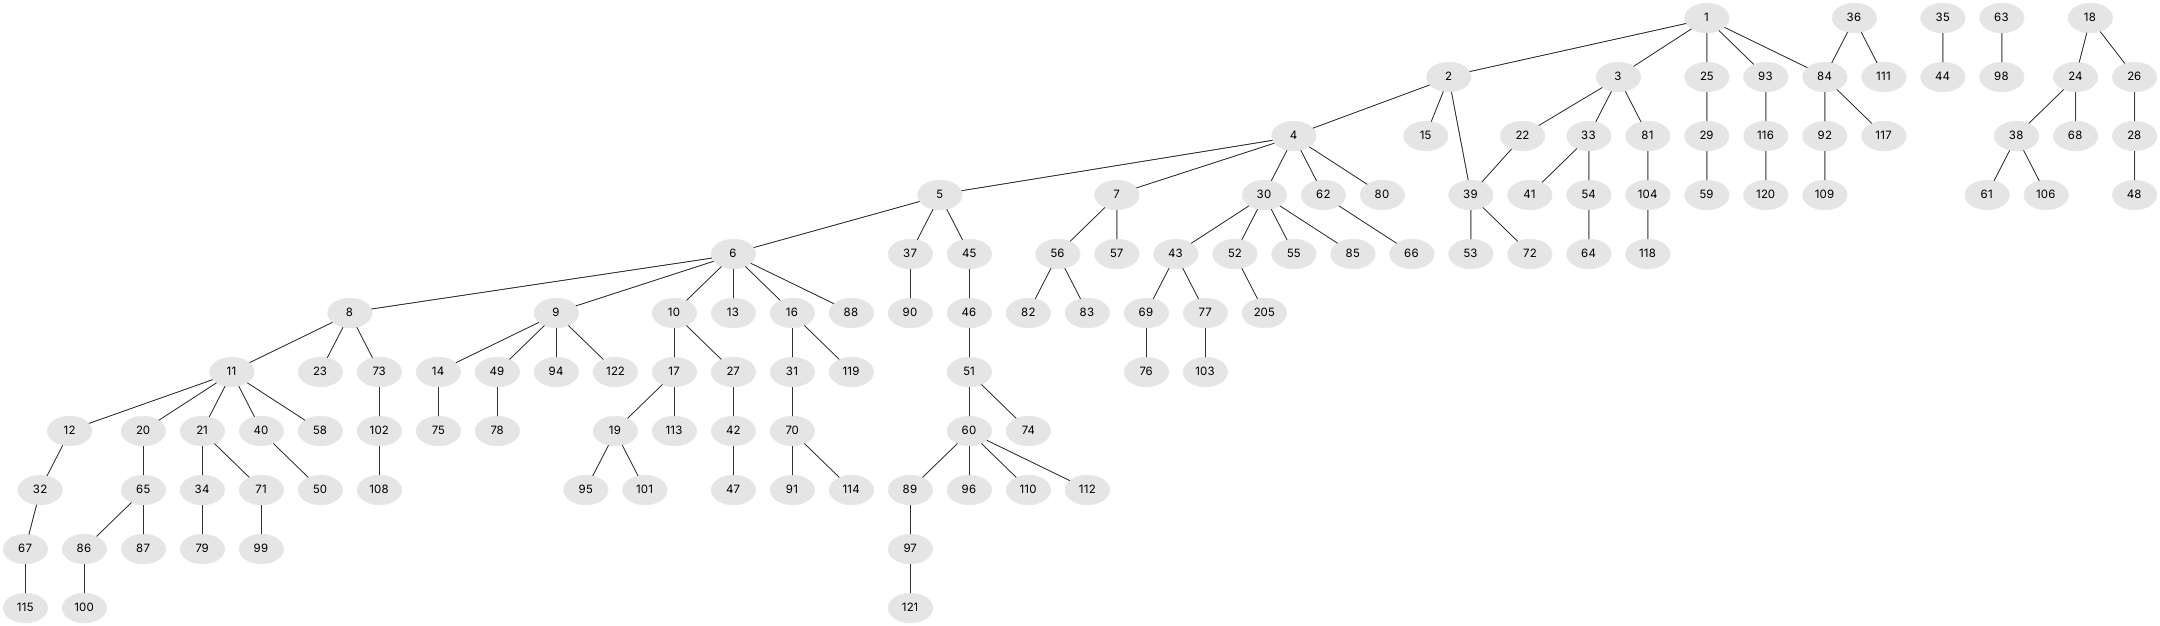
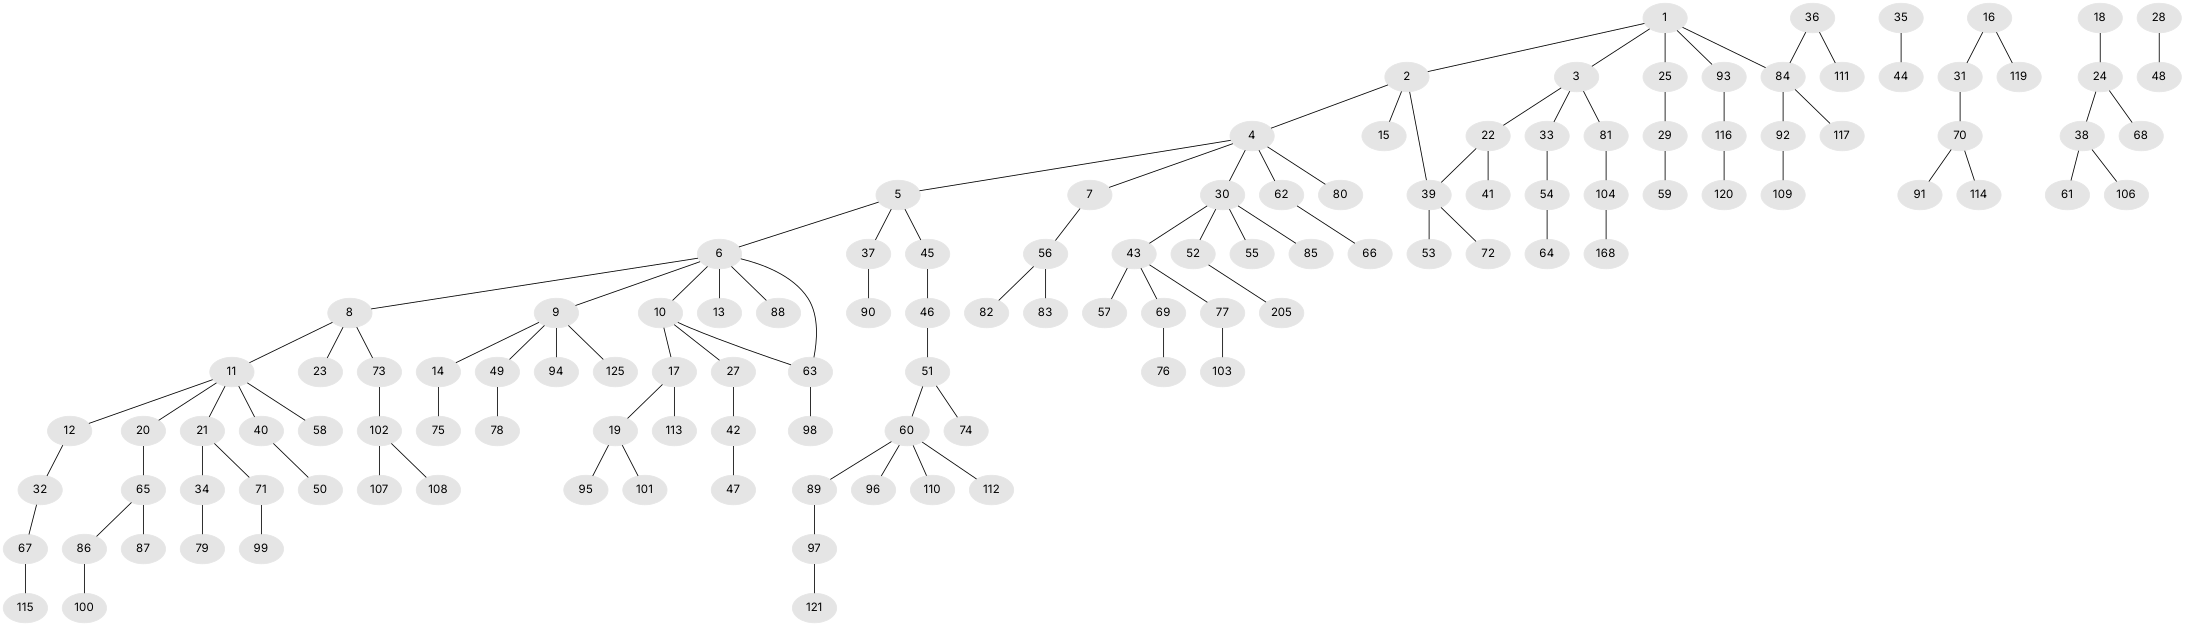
node "26": removed
edge "33" -- "41": now "22" -- "41"
edge "7" -- "57": now "43" -- "57"
node "118": label "118" -> "168"
edge "6" -- "16": now "6" -- "63"
edge "10" -- "63": added
node "122": label "122" -> "125"
node "107": added
